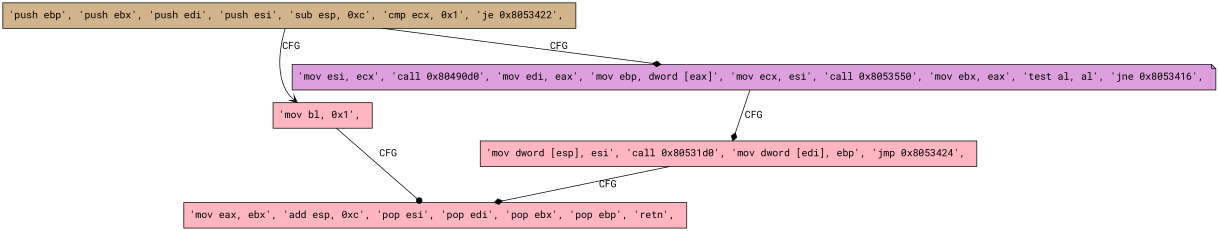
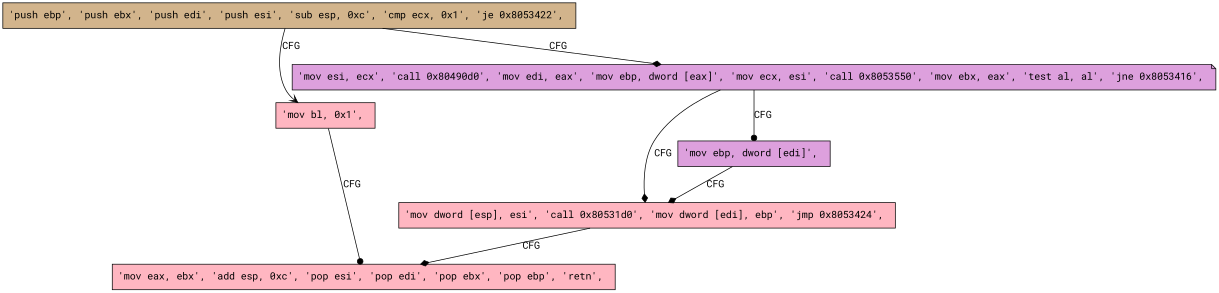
node "'mov ebp, dword [edi]',": added
